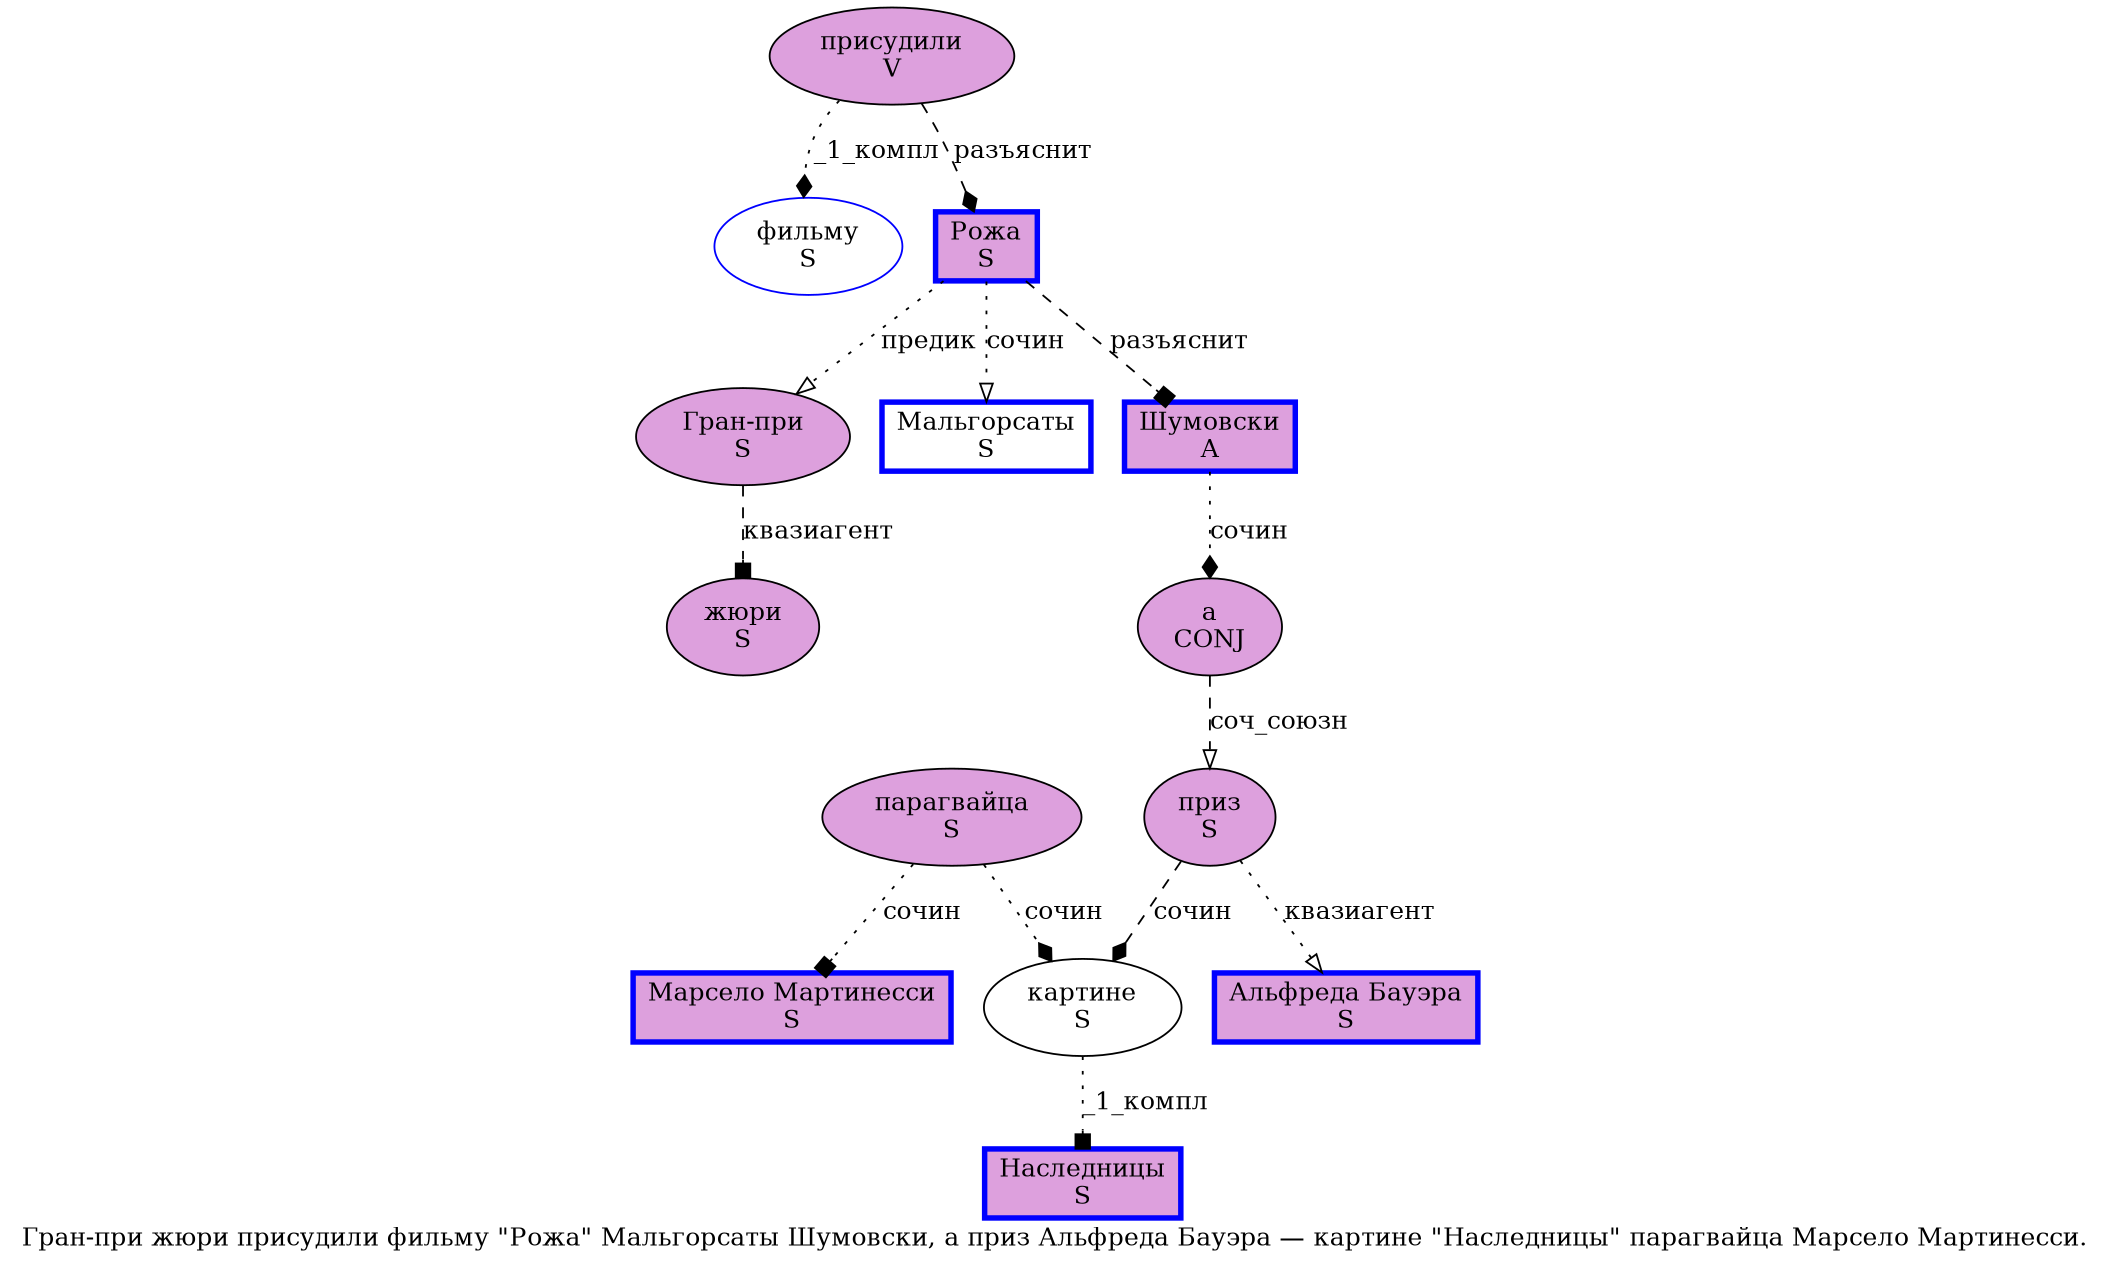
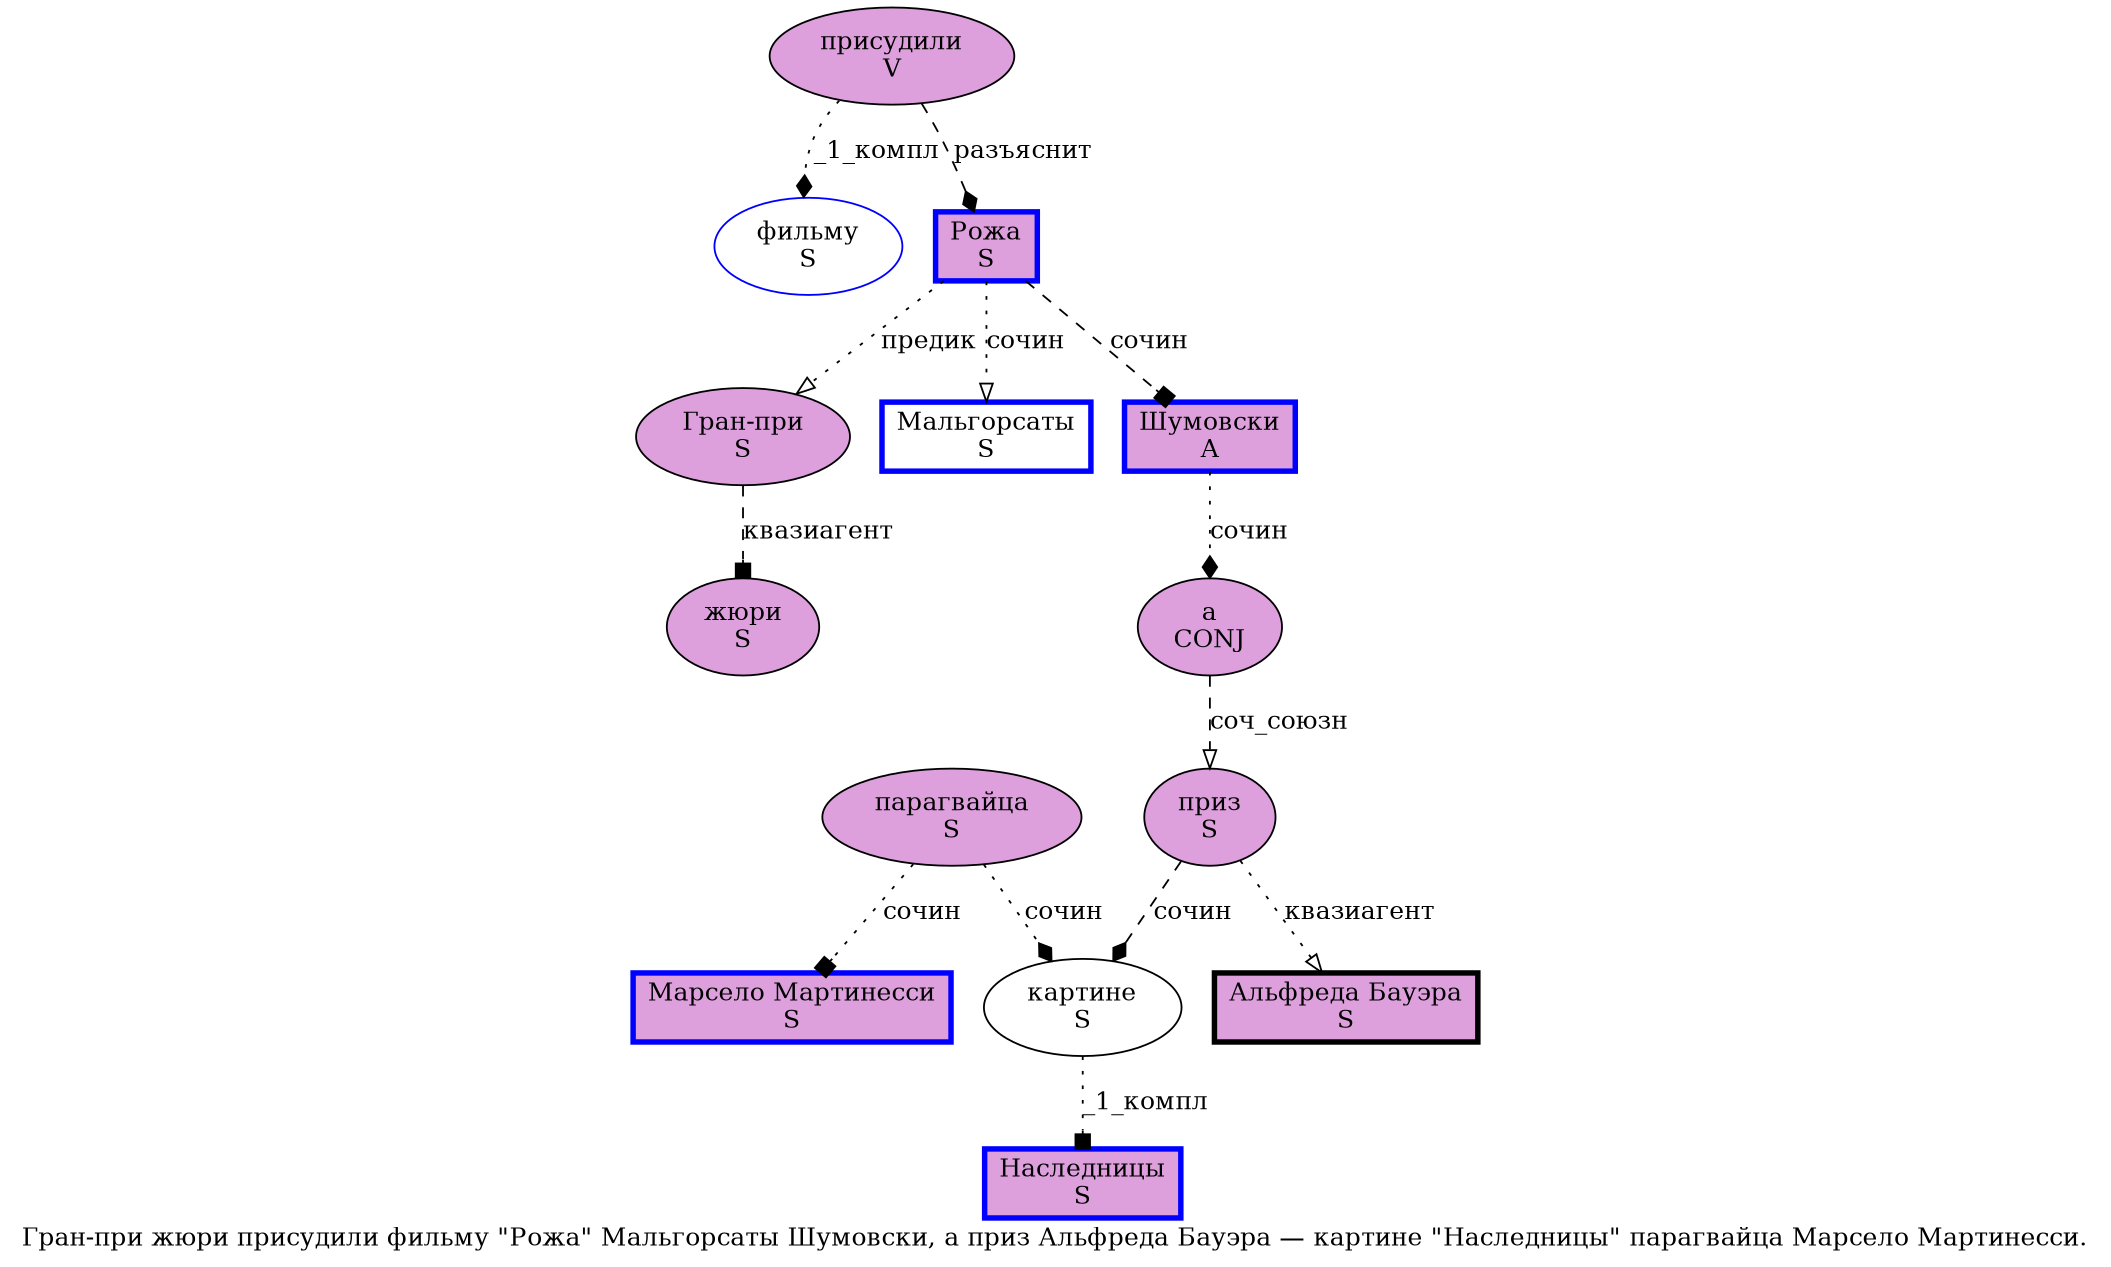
edge "Рожа S" -> "Шумовски A": label "разъяснит" -> "сочин"
node "Альфреда Бауэра S": color blue -> black
